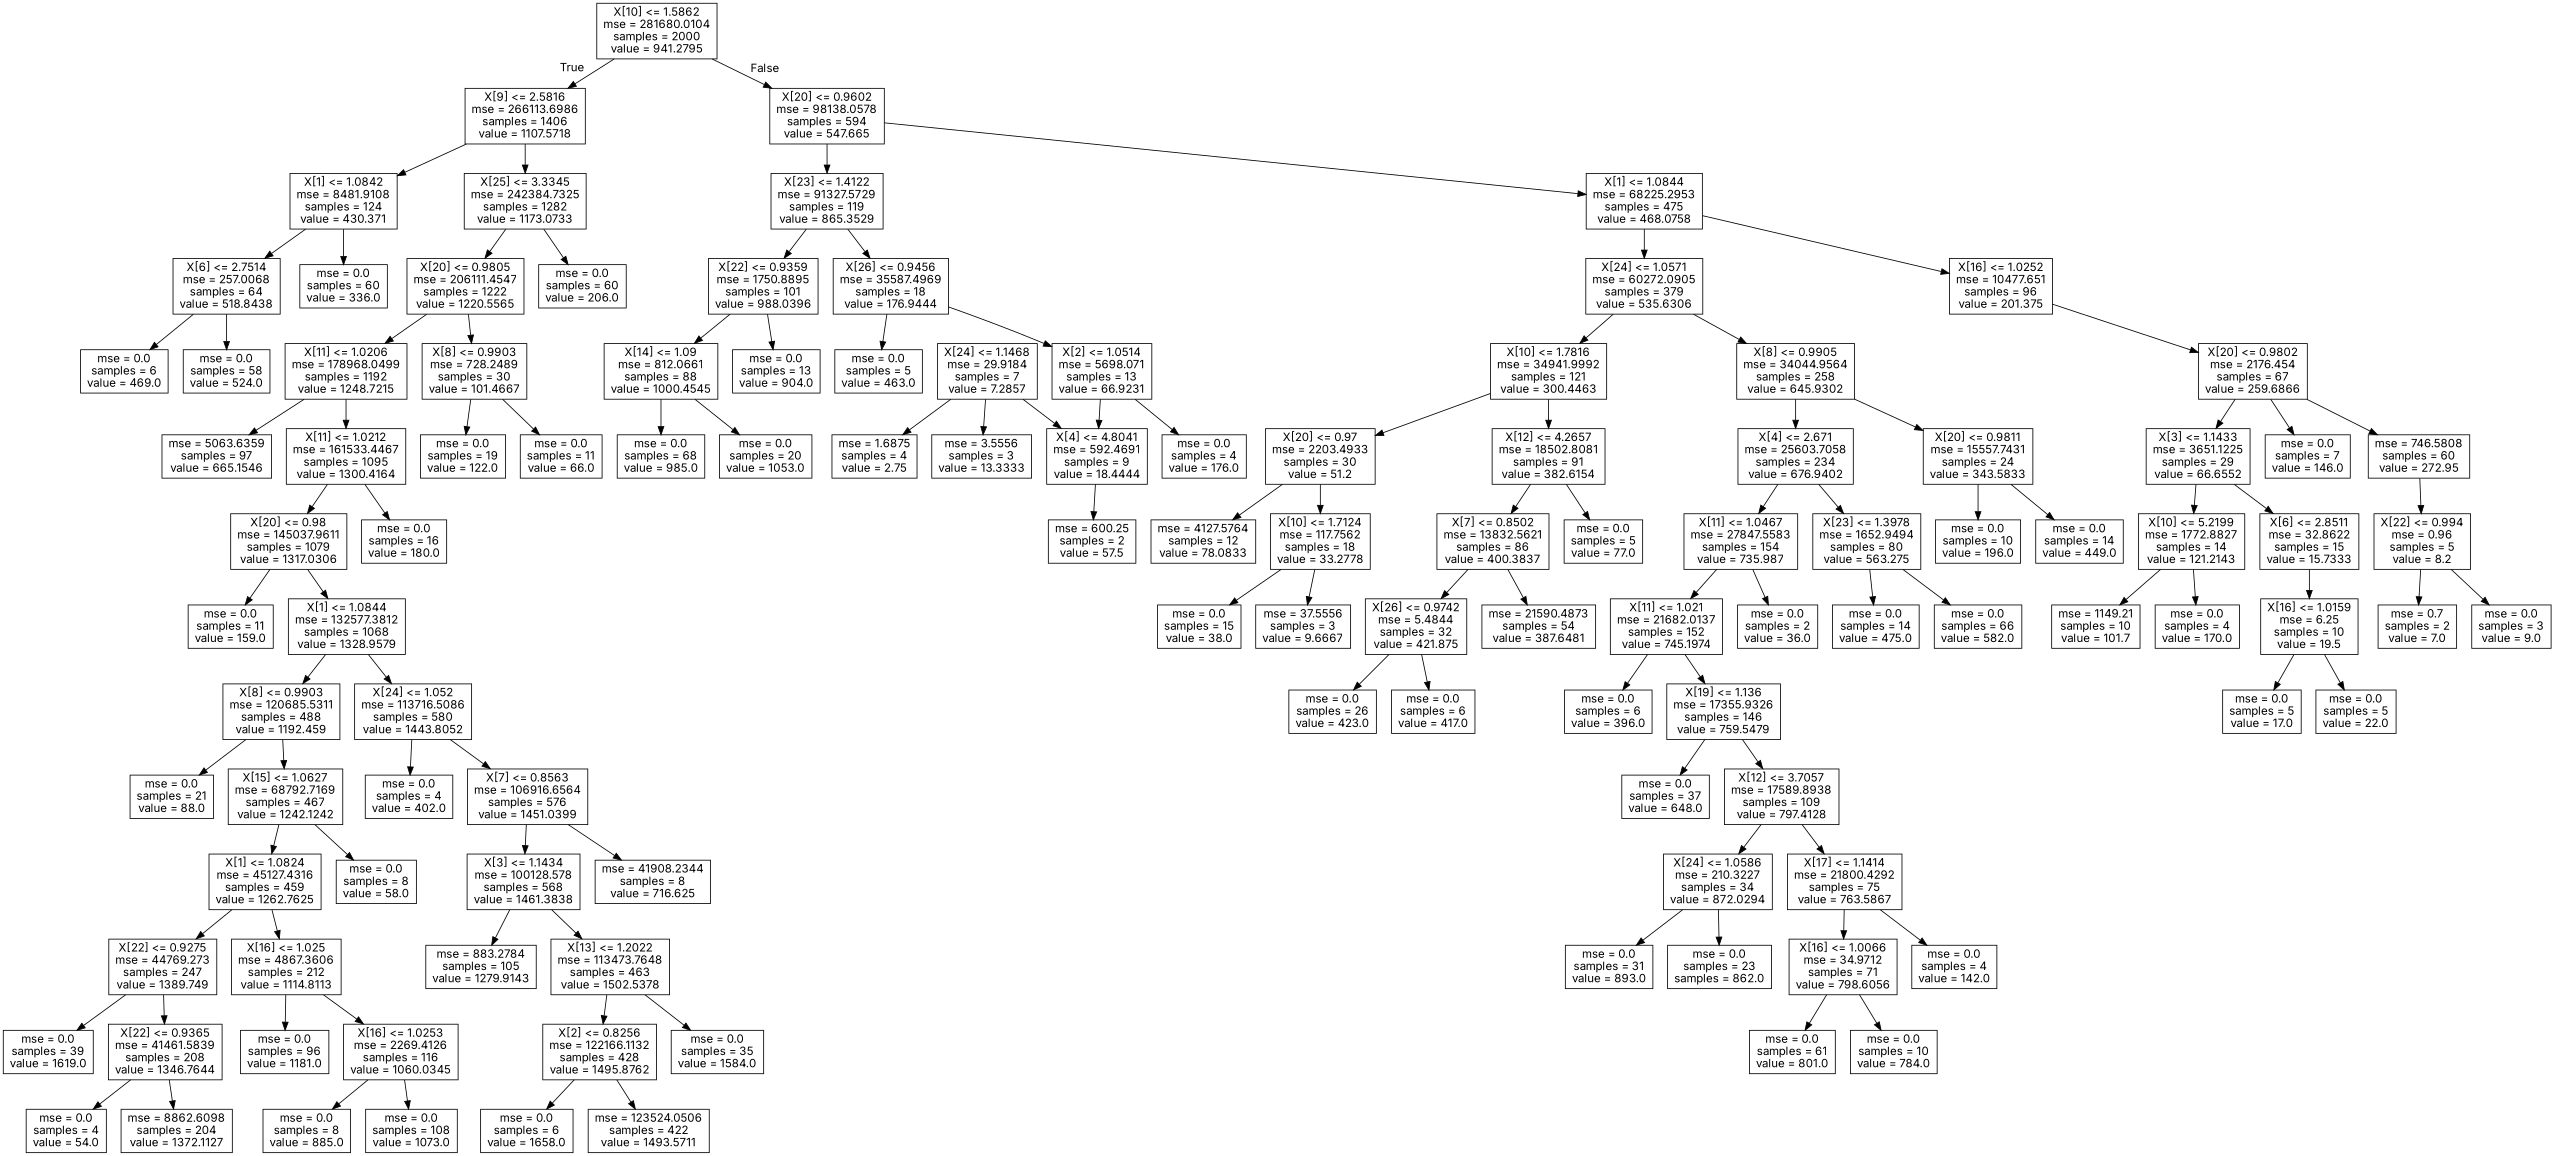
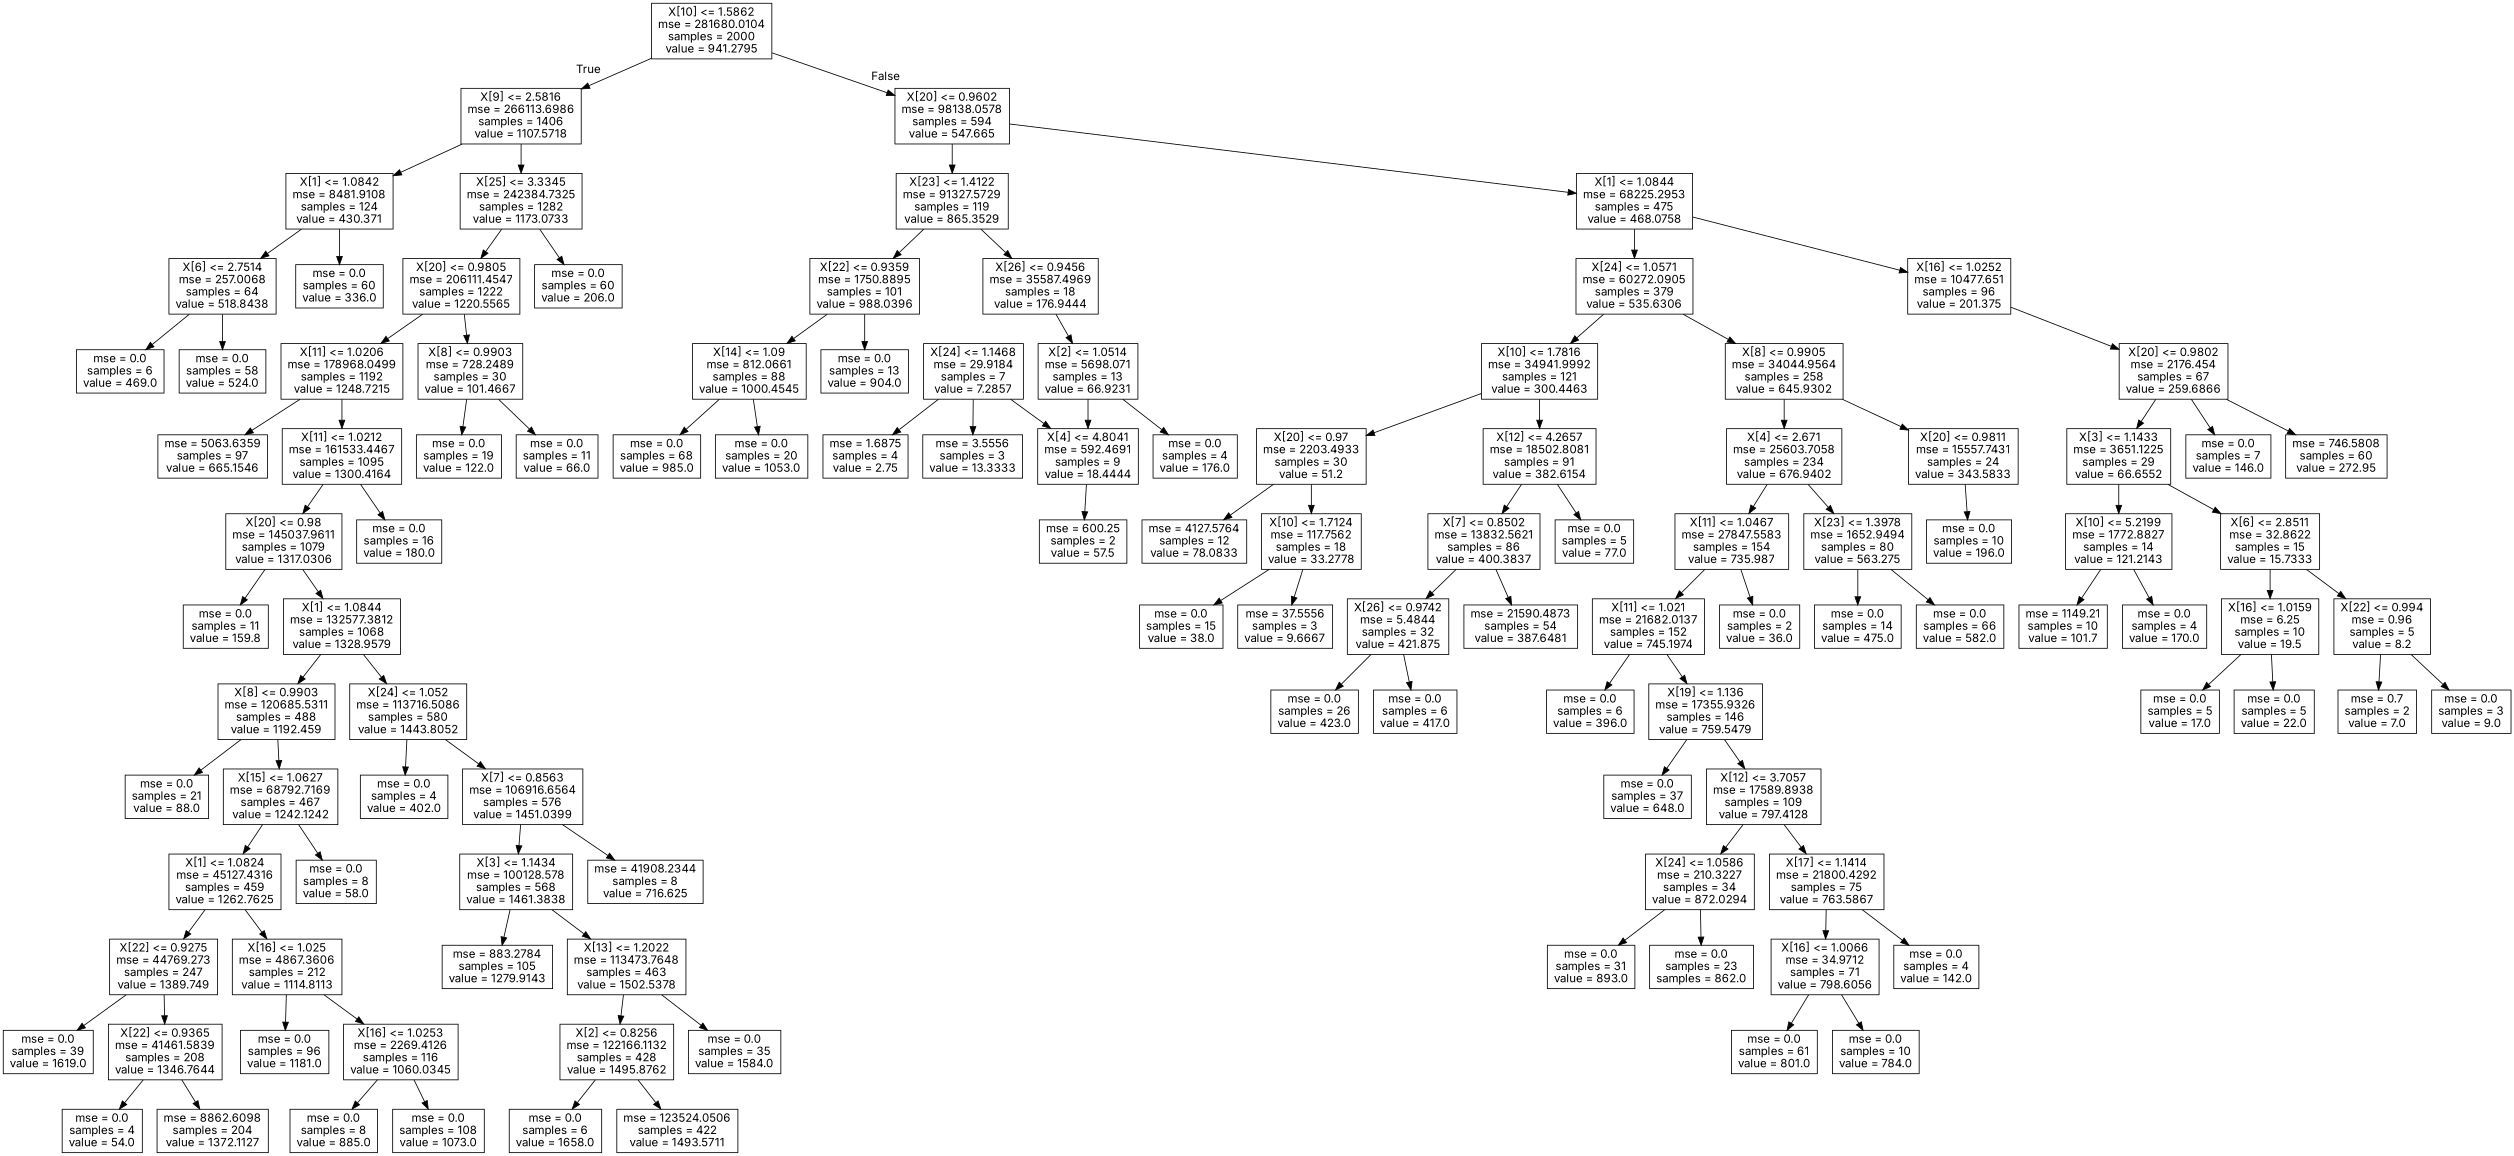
node "mse = 0.0 samples = 5 value = 463.0": removed
edge "mse = 746.5808 samples = 60 value = 272.95" -> "X[22] <= 0.994 mse = 0.96 samples = 5 value = 8.2": now "X[6] <= 2.8511 mse = 32.8622 samples = 15 value = 15.7333" -> "X[22] <= 0.994 mse = 0.96 samples = 5 value = 8.2"
node "mse = 0.0 samples = 14 value = 449.0": removed
node "mse = 0.0 samples = 11 value = 159.0": label "mse = 0.0 samples = 11 value = 159.0" -> "mse = 0.0 samples = 11 value = 159.8"
